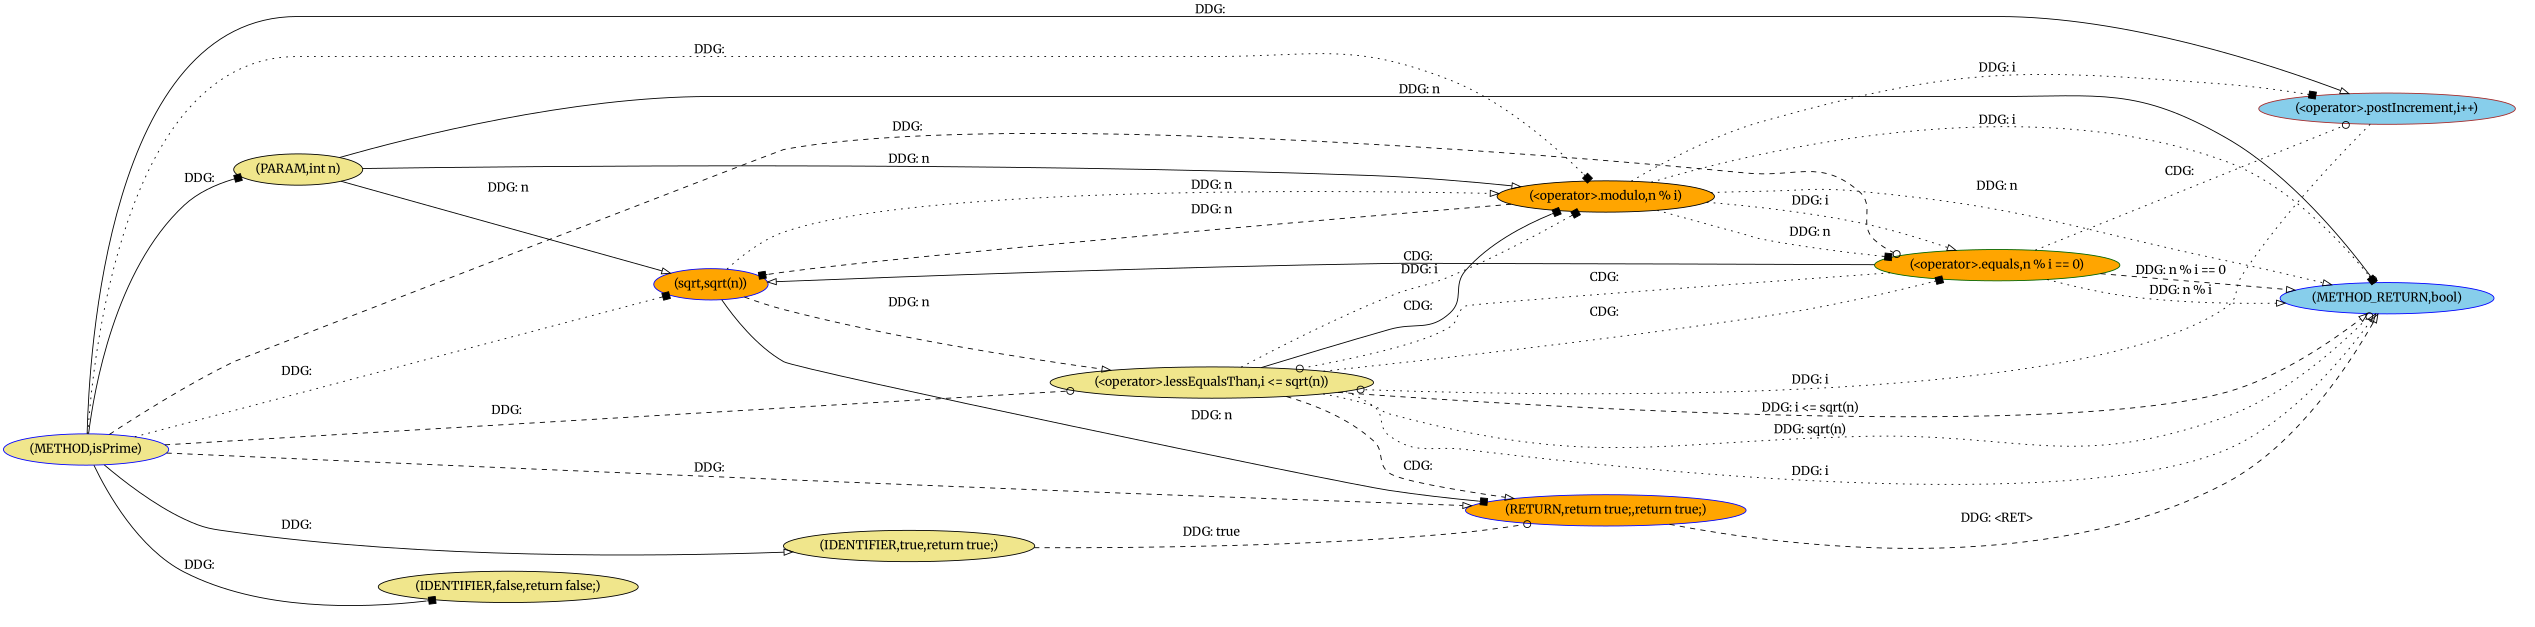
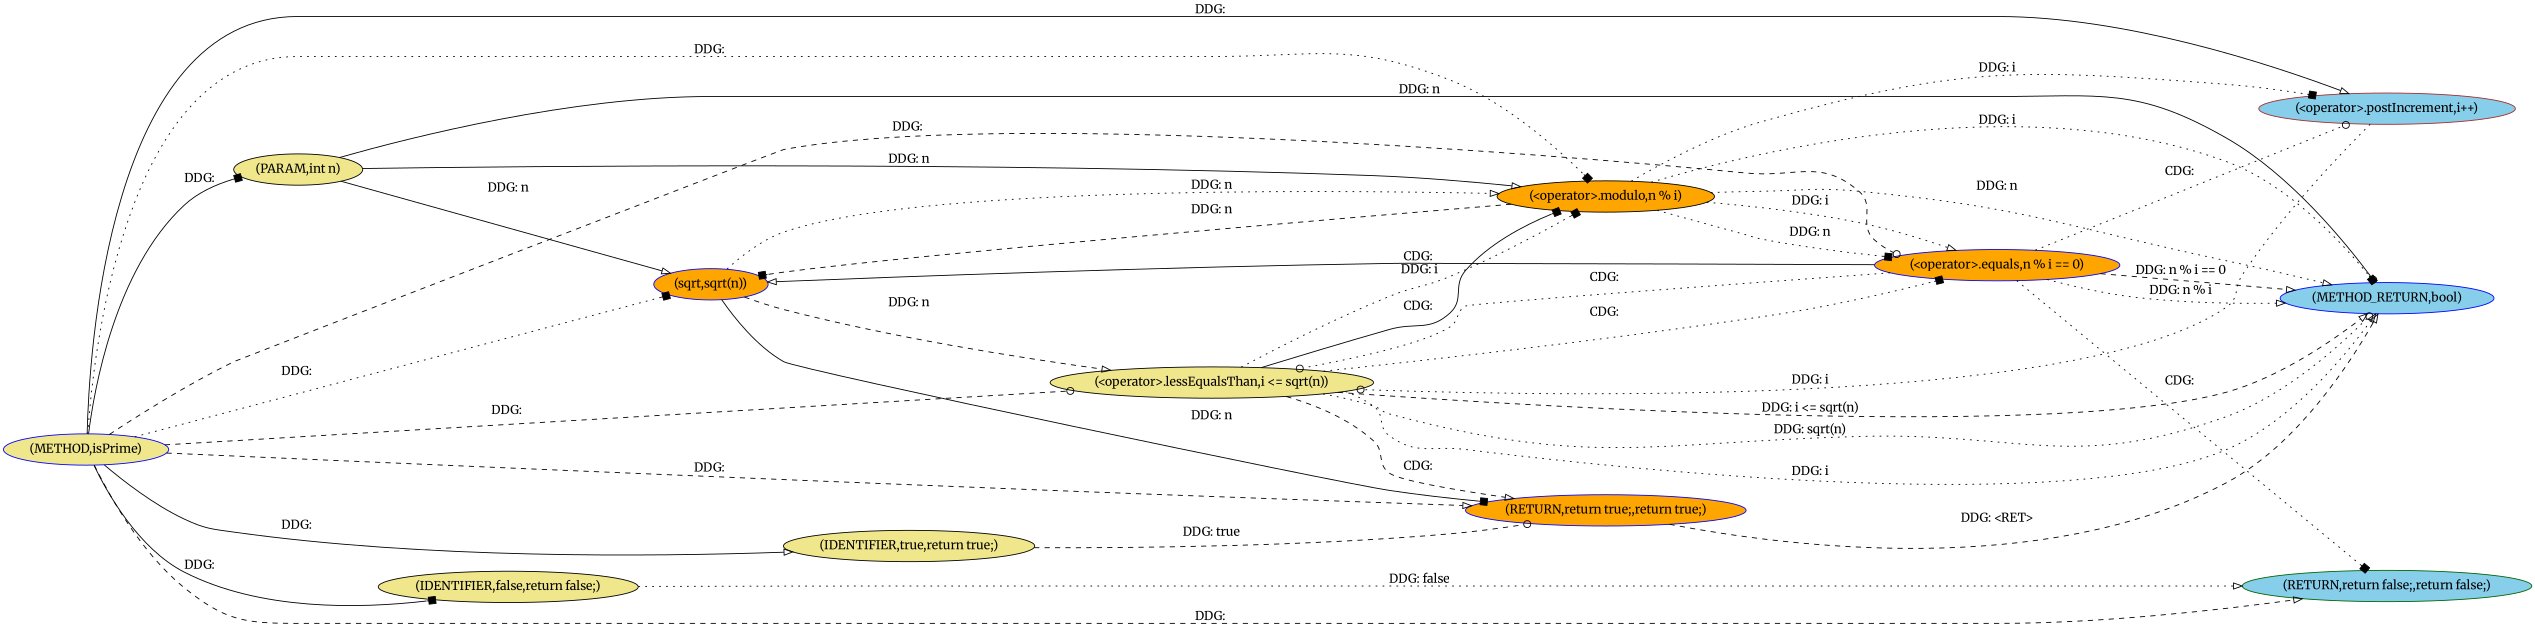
node "(<operator>.equals,n % i == 0)": color darkgreen -> blue
node "(RETURN,return false;,return false;)": added
